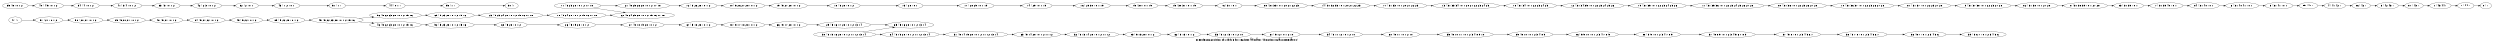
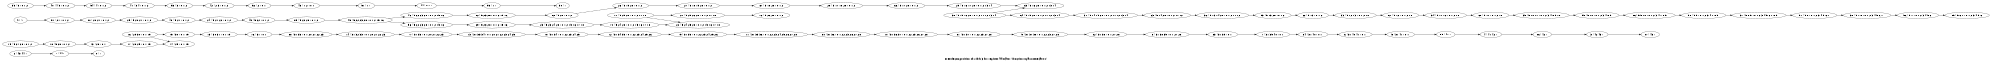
node "20 | 5 26 27 28 : 0 1 2": removed
edge "74 | 29 : 0 1 19" -> "16 | 29 30 : 0 1 19": reversed
edge "87 | 43 :" -> "2 | 43 44 :": removed
